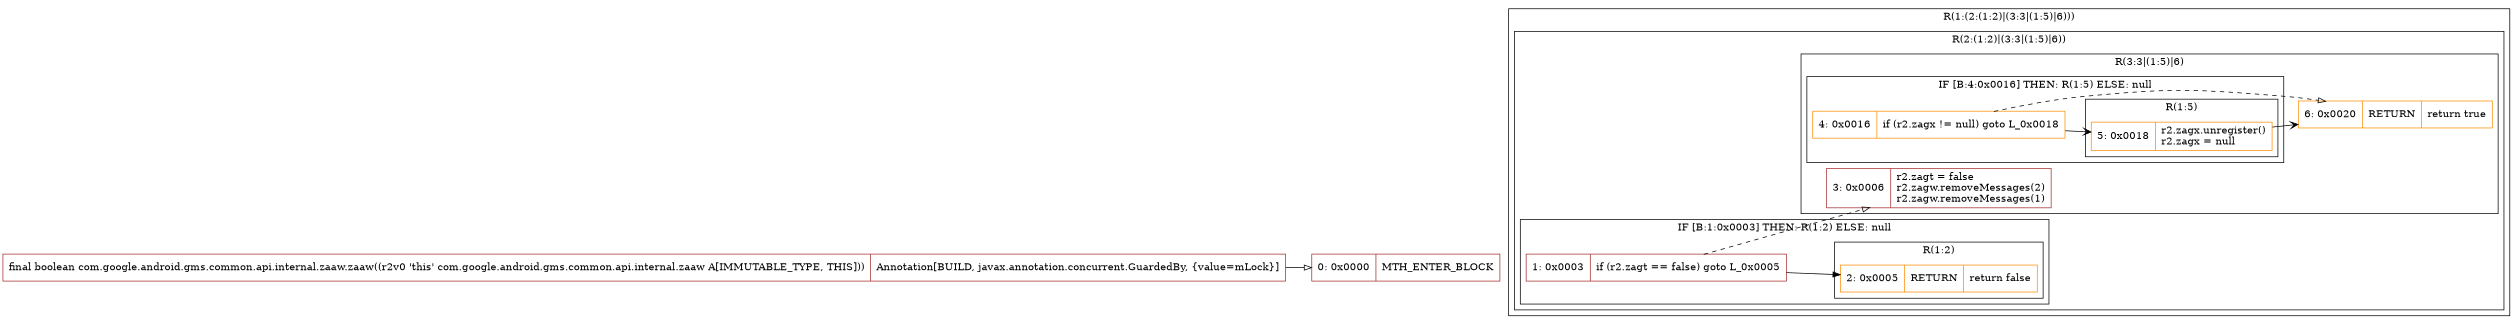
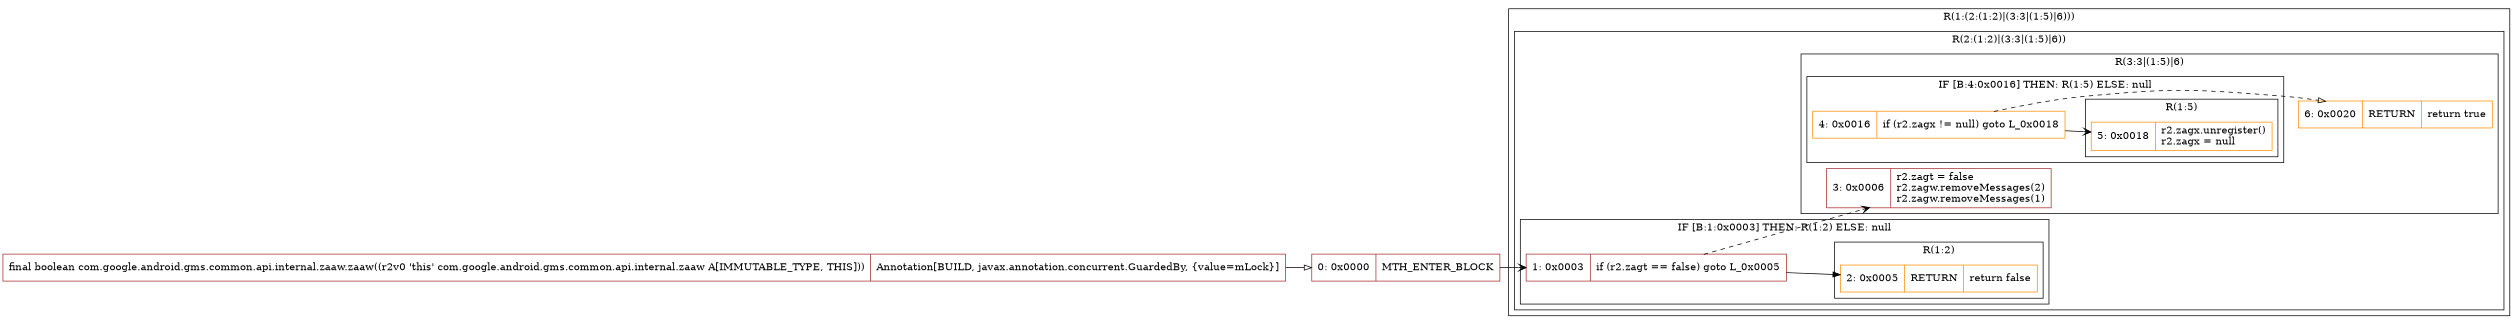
edge "5: 0x0018" -> "6: 0x0020": removed
edge "1: 0x0003" -> "3: 0x0006": arrowhead onormal -> vee
edge "0: 0x0000" -> "1: 0x0003": added
